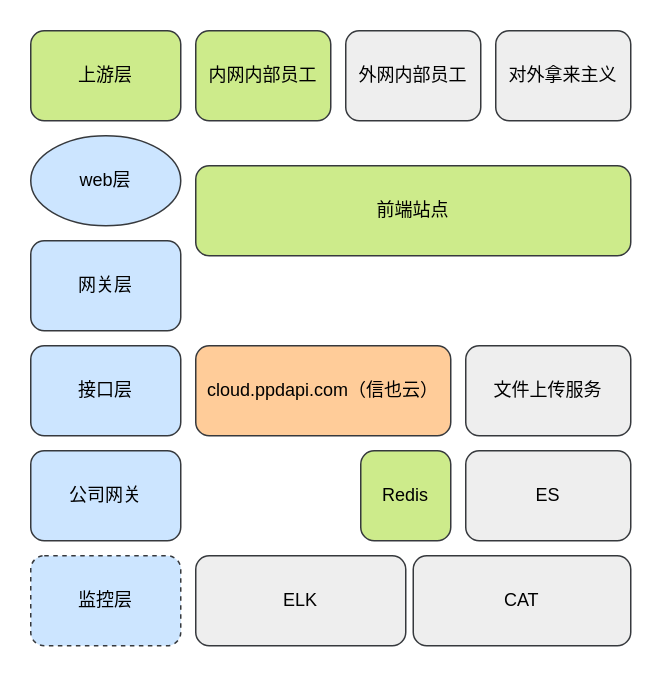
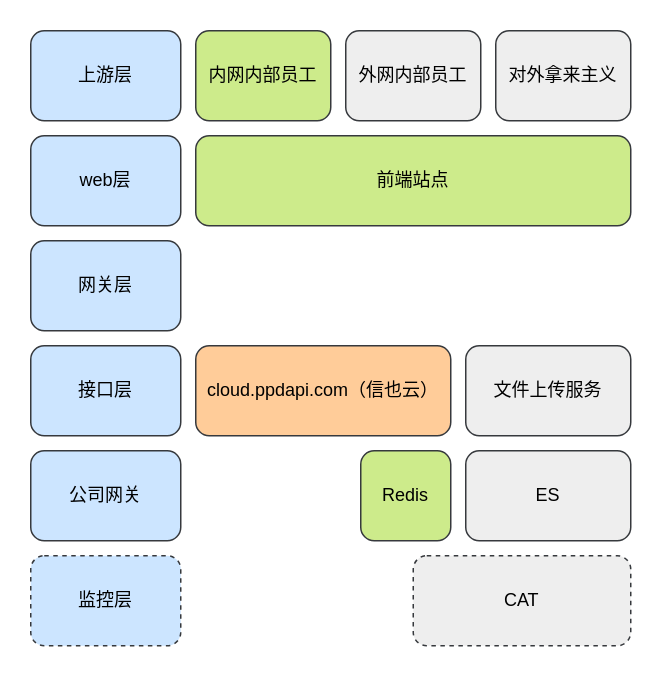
node "上游层": fillcolor #cdeb8b -> #cce5ff
node "web层": shape ellipse -> rounded rectangle
node "前端站点": moved (413, 211) -> (413, 181)
node "ELK": removed
node "CAT": style solid -> dashed
